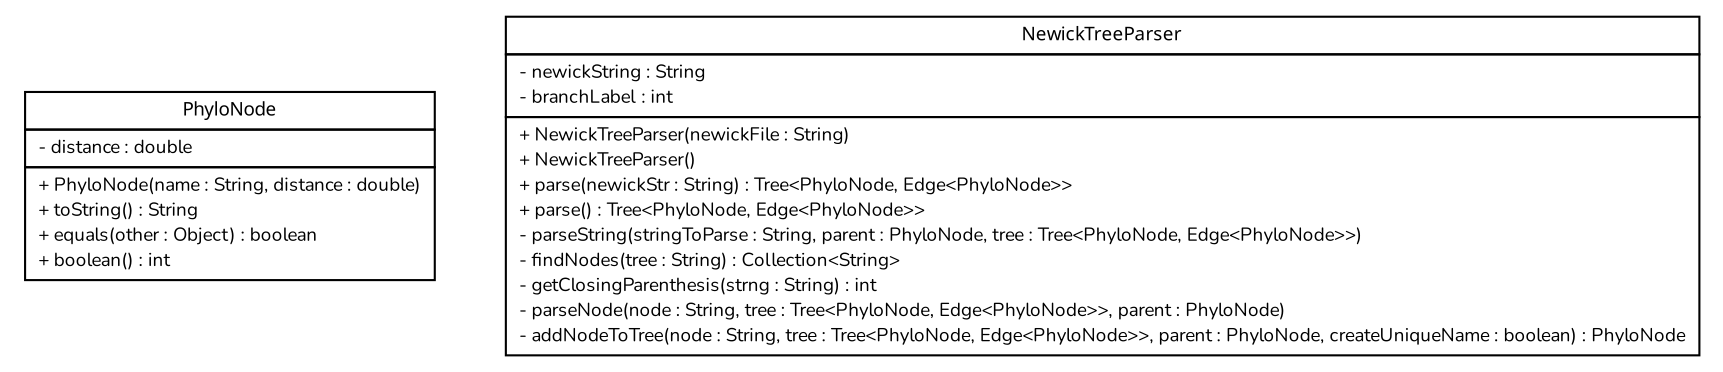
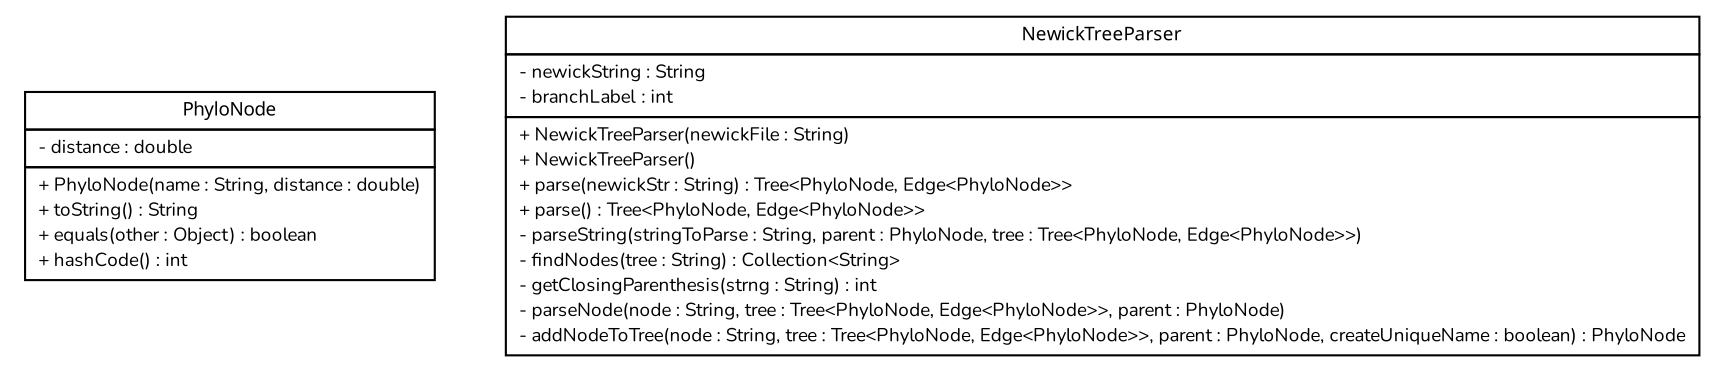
node "PhyloNode": text "+ boolean() : int" -> "+ hashCode() : int"
